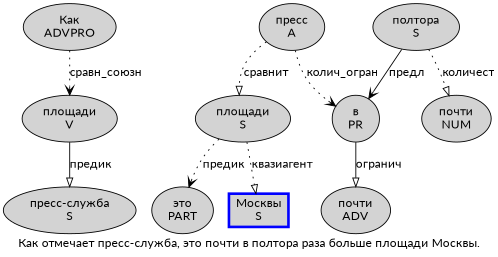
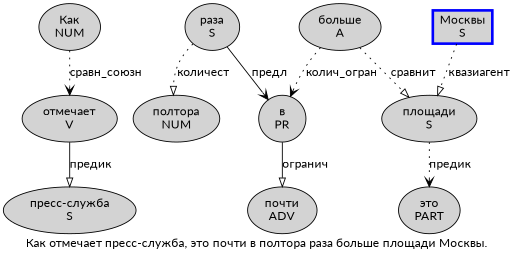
node "Как ADVPRO": label "Как ADVPRO" -> "Как NUM"
node "пресс A": label "пресс A" -> "больше A"
node "полтора S": label "полтора S" -> "раза S"
node "площади V": label "площади V" -> "отмечает V"
node "почти NUM": label "почти NUM" -> "полтора NUM"
edge "площади S" -> "Москвы S": reversed
